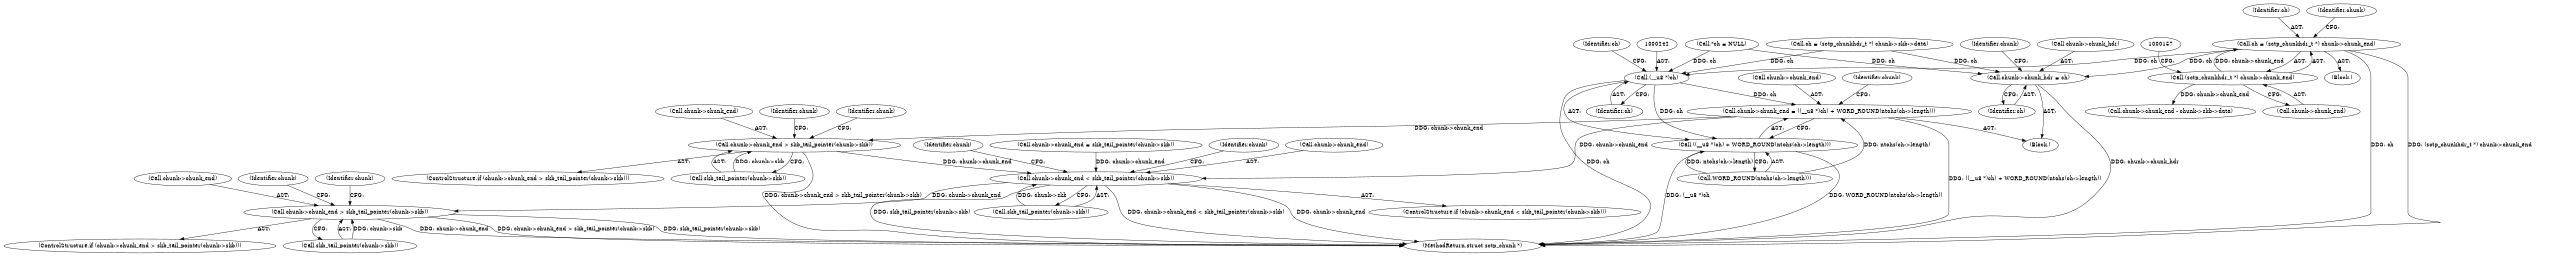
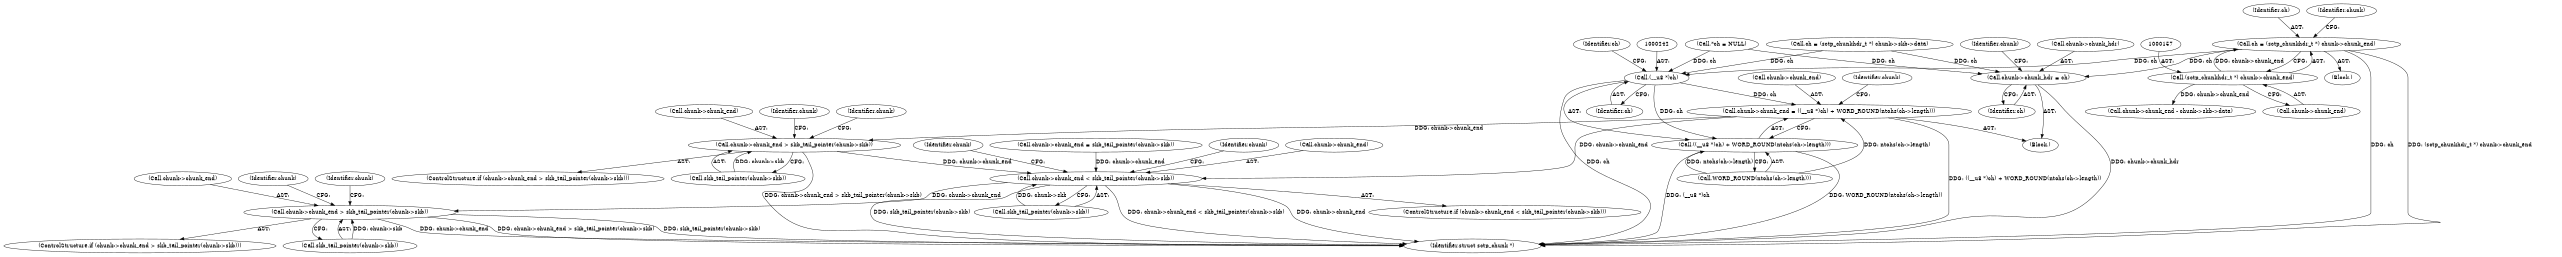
edge "1000157" -> "(Call,(sctp_chunkhdr_t *) chunk->chunk_end)": label "CFG: " -> "AST: "
edge "(Call,ch = (sctp_chunkhdr_t *) chunk->chunk_end)" -> "(Call,(sctp_chunkhdr_t *) chunk->chunk_end)": label "AST: " -> "CFG: "
node "(MethodReturn,struct sctp_chunk *)": label "(MethodReturn,struct sctp_chunk *)" -> "(Identifier,struct sctp_chunk *)"
